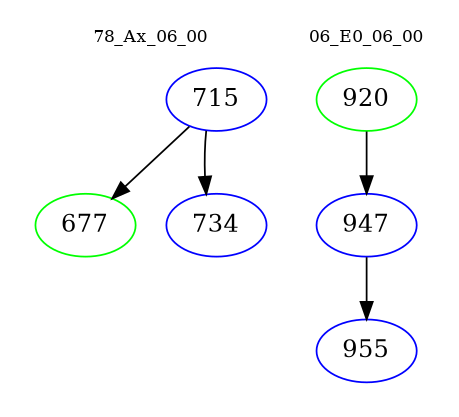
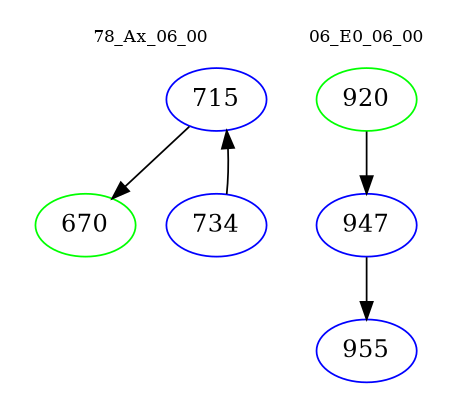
edge "715" -> "734": reversed
node "677": label "677" -> "670"
